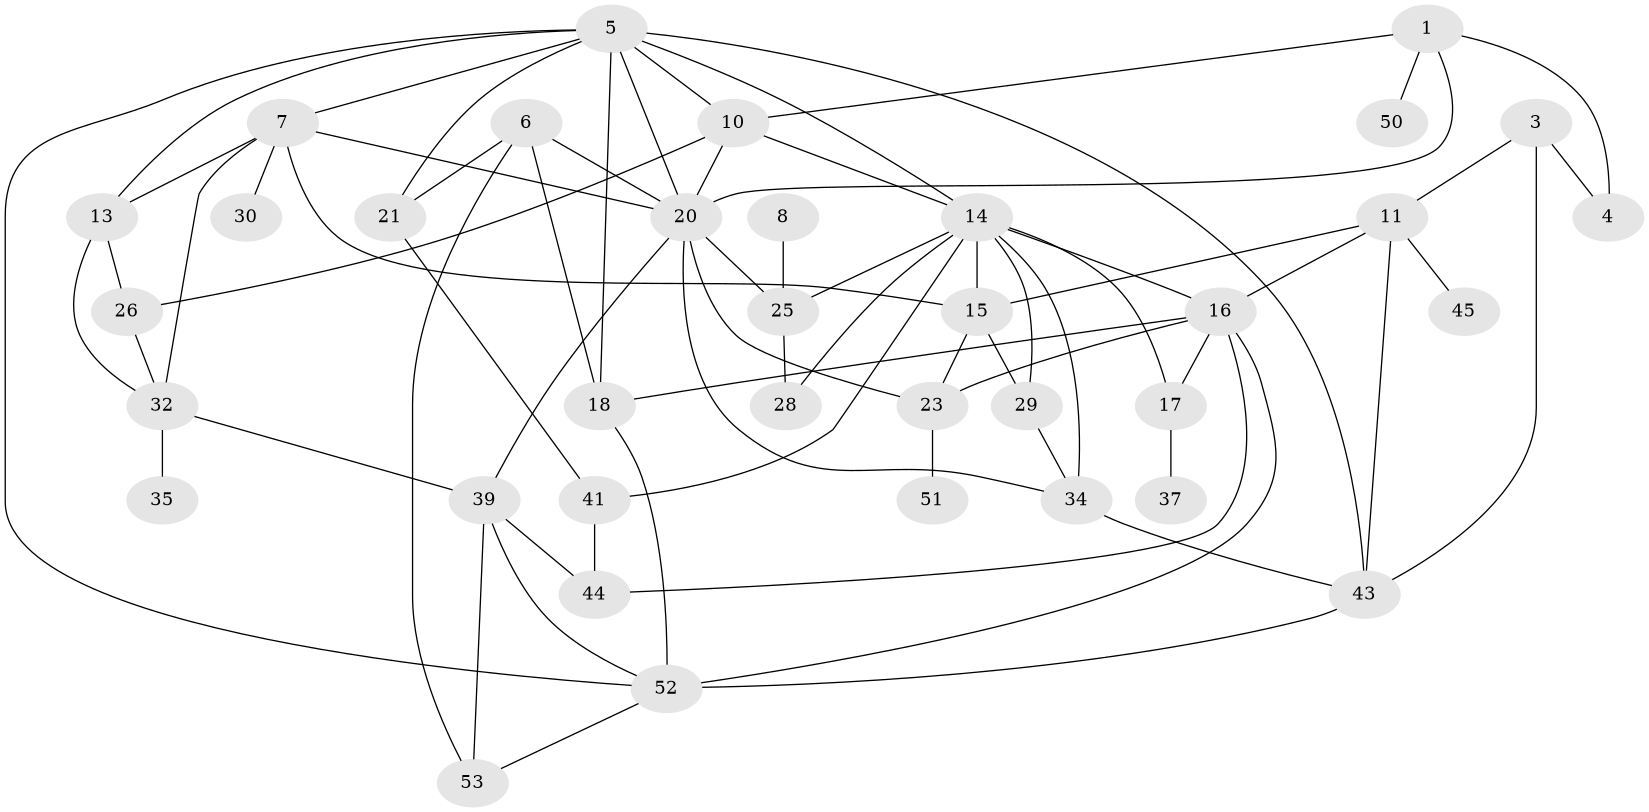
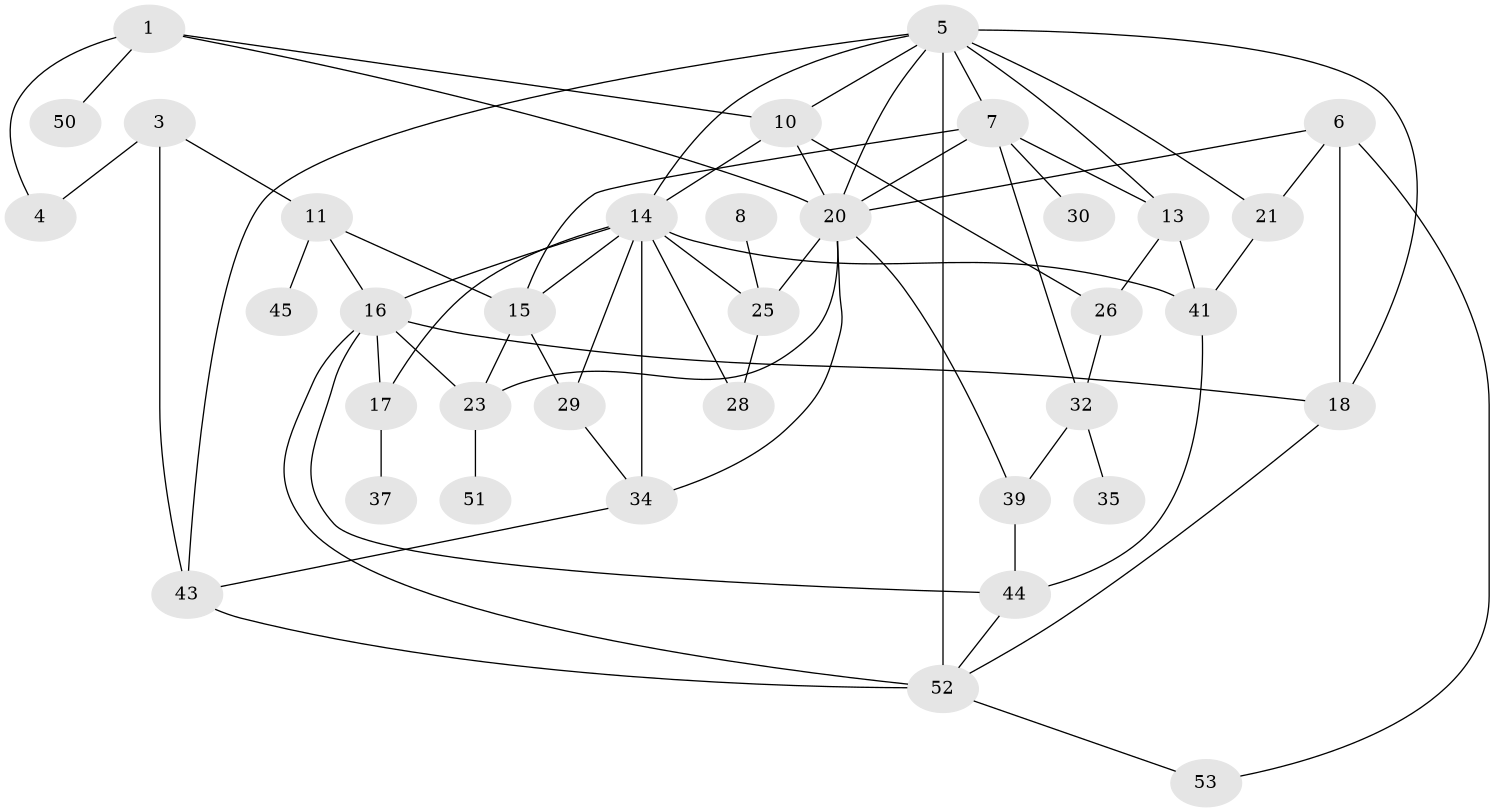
edge "13" -- "32": now "13" -- "41"
edge "11" -- "43": removed
edge "39" -- "52": now "44" -- "52"
edge "39" -- "53": removed
